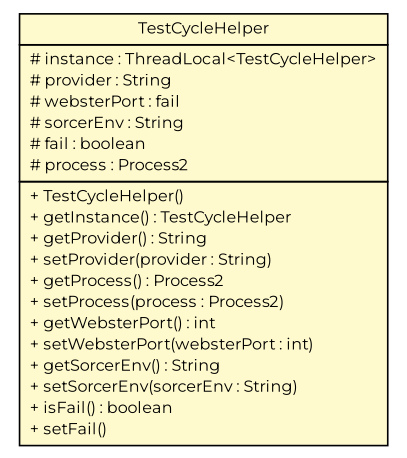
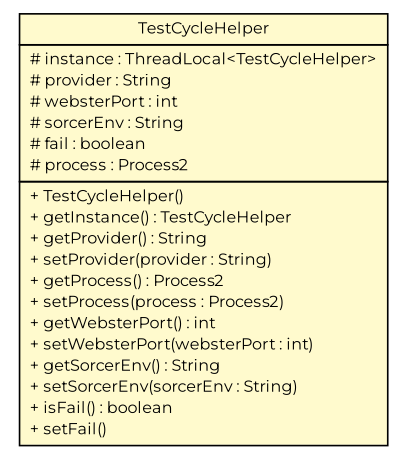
node "TestCycleHelper": text "# websterPort : fail" -> "# websterPort : int"
